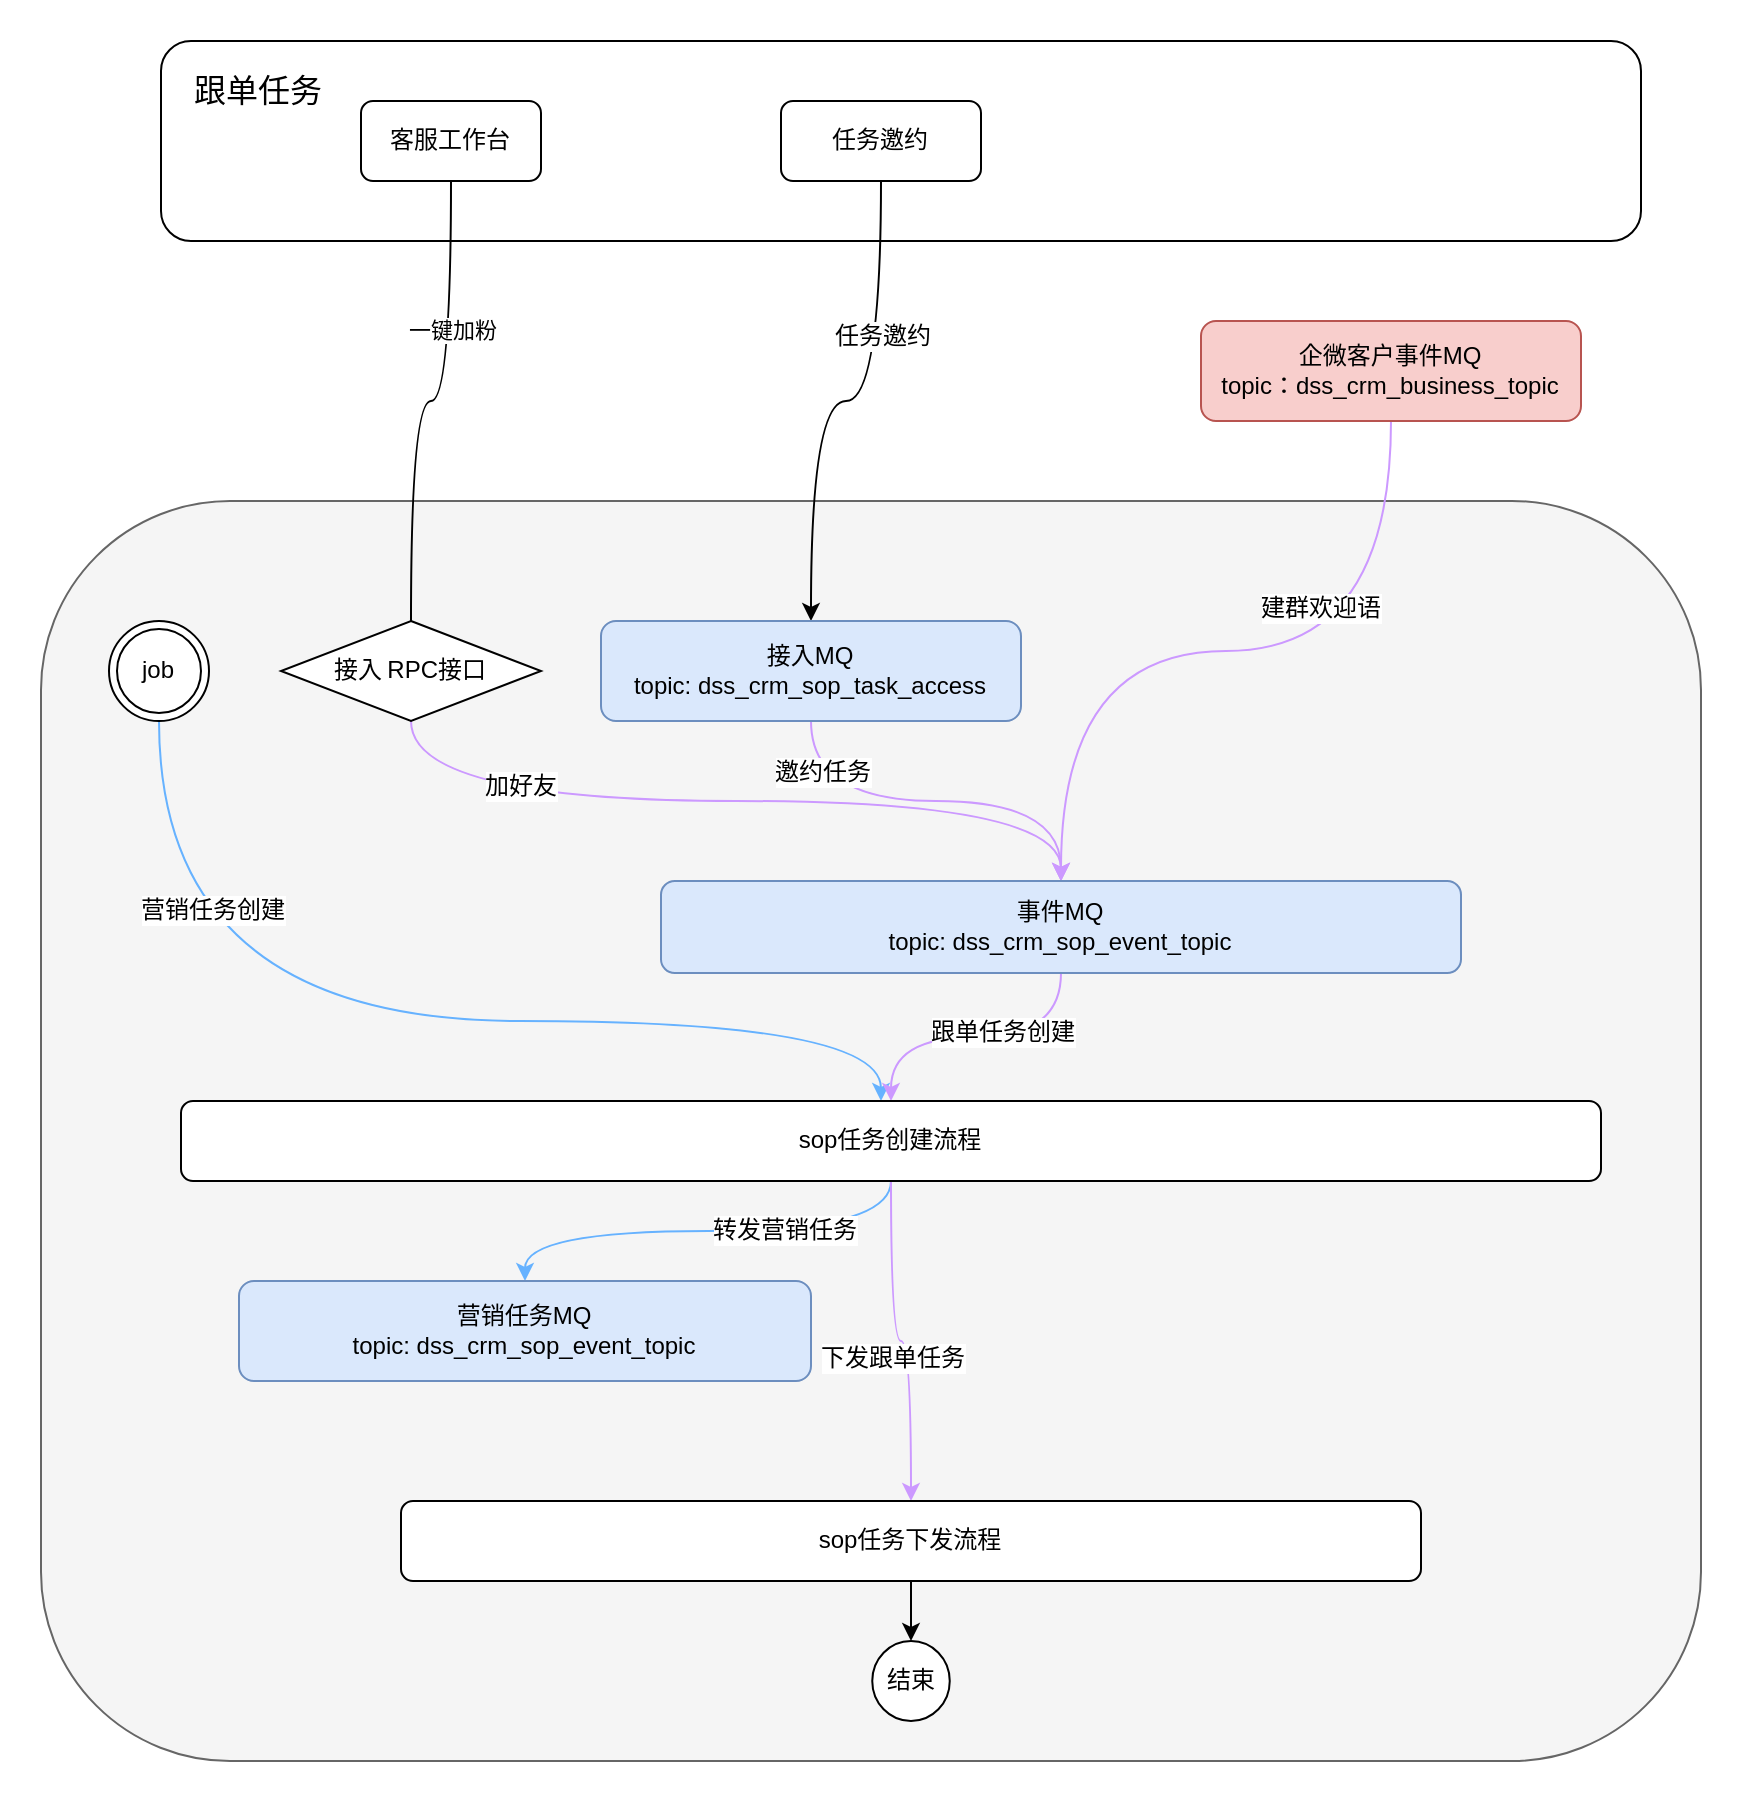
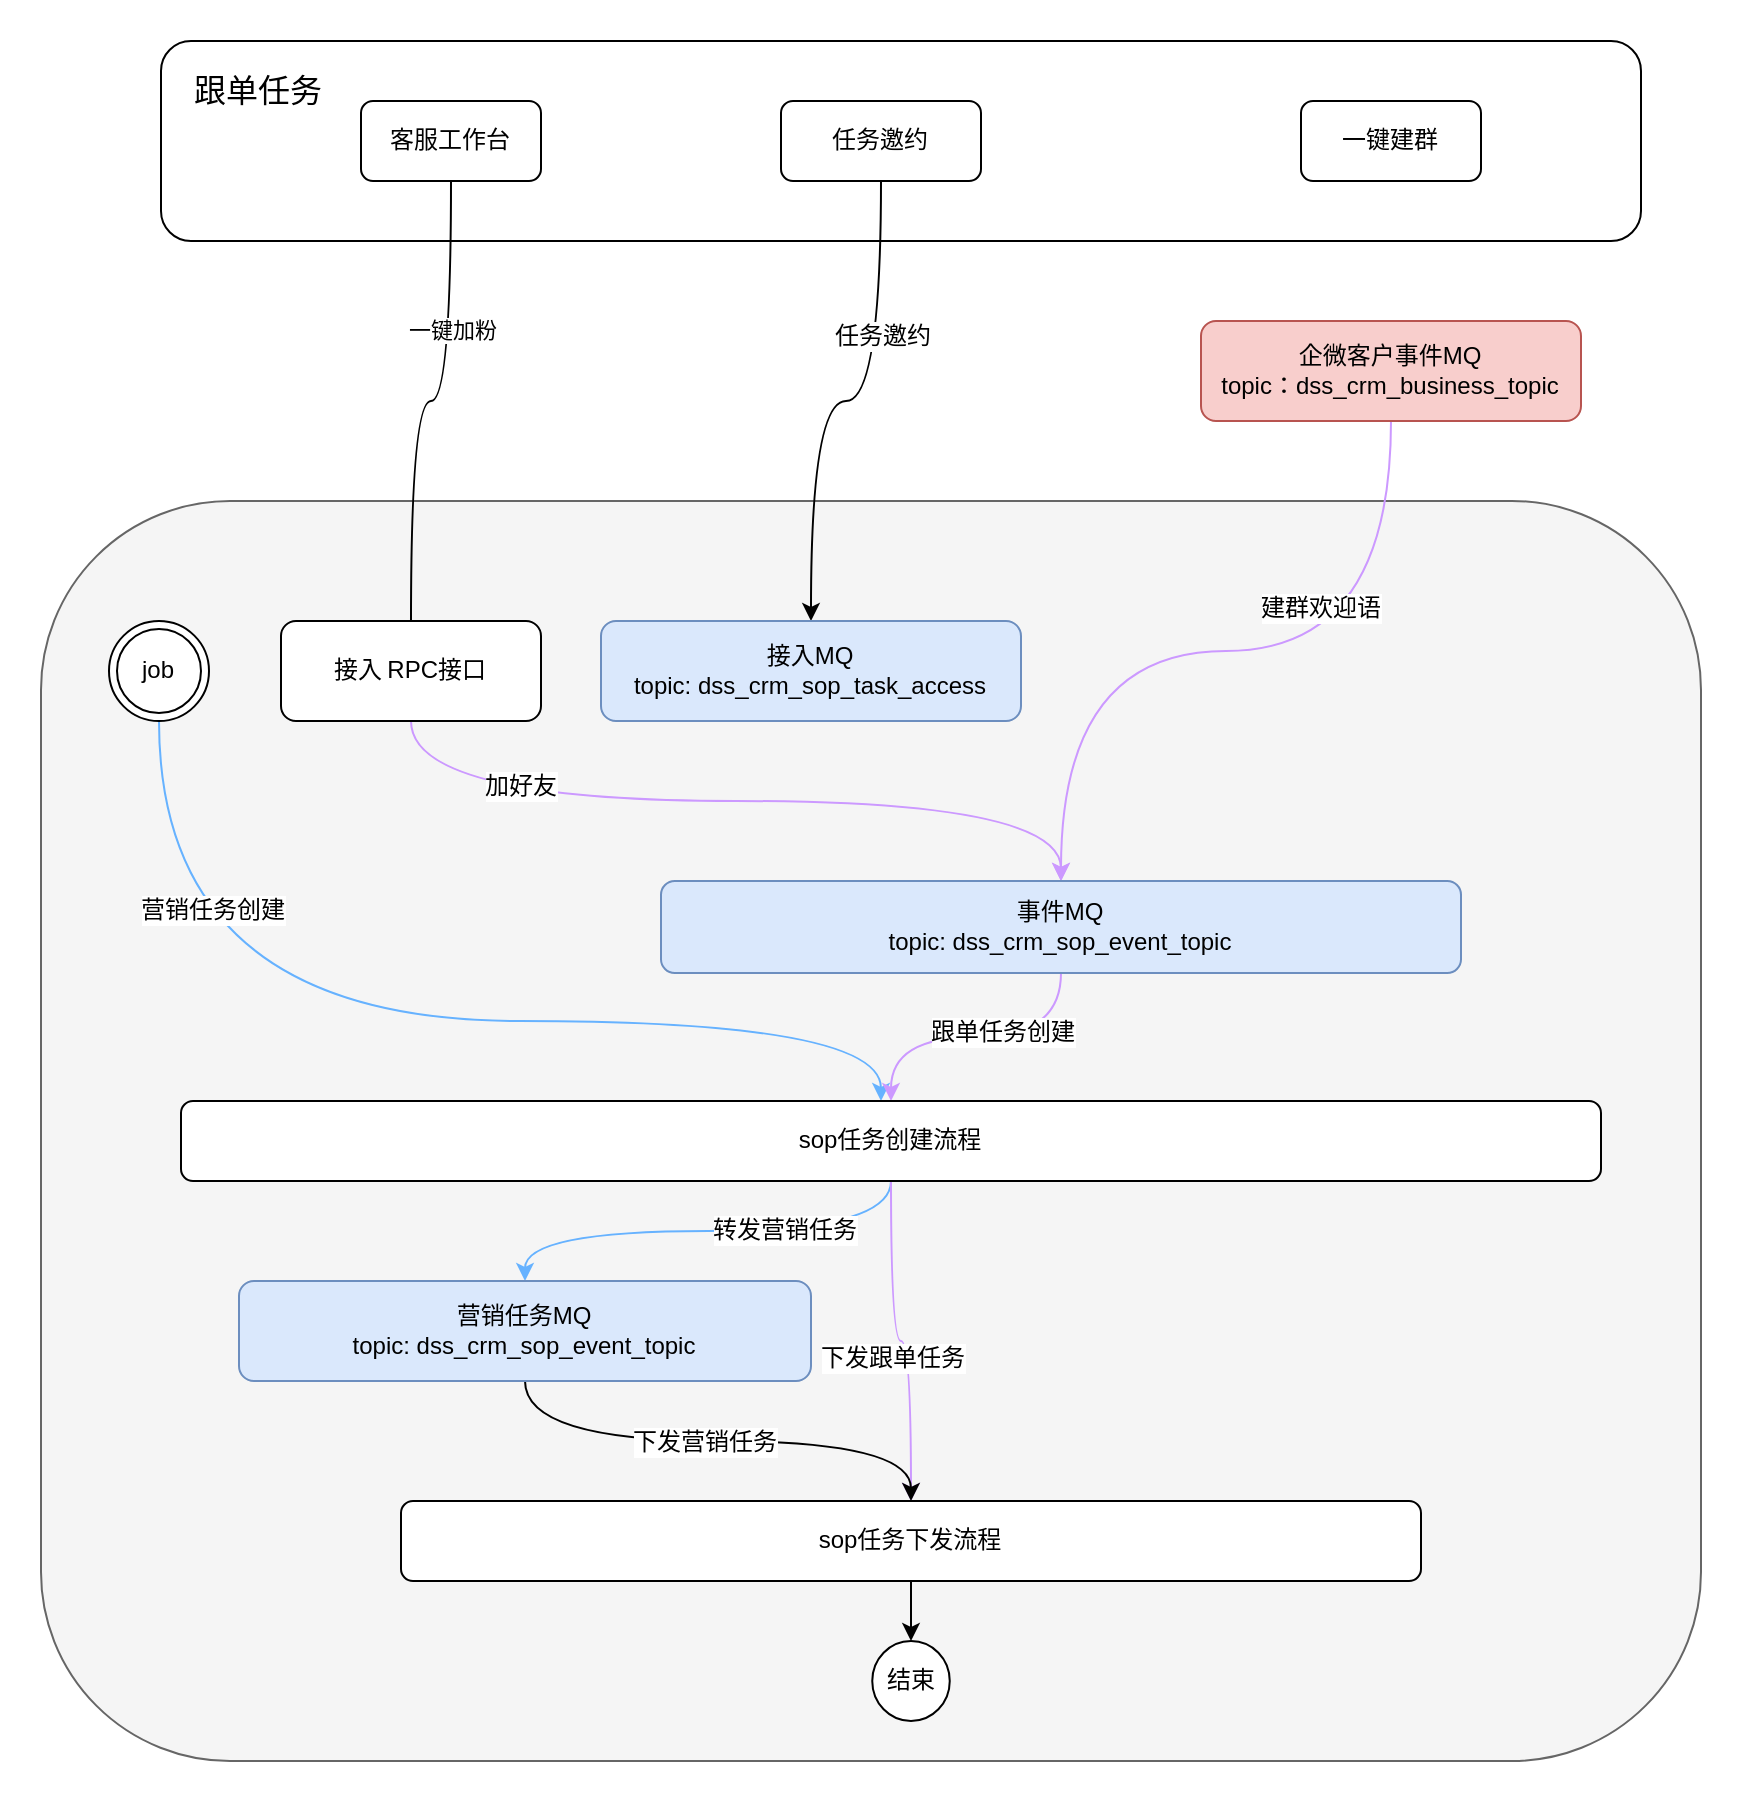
node "一键建群": added
node "接入 RPC接口": shape diamond -> rounded rectangle
edge "接入MQ topic: dss_crm_sop_task_access" -> "事件MQ topic: dss_crm_sop_event_topic": removed, label "邀约任务"
edge "营销任务MQ topic: dss_crm_sop_event_topic" -> "sop任务下发流程": added, label "下发营销任务"
